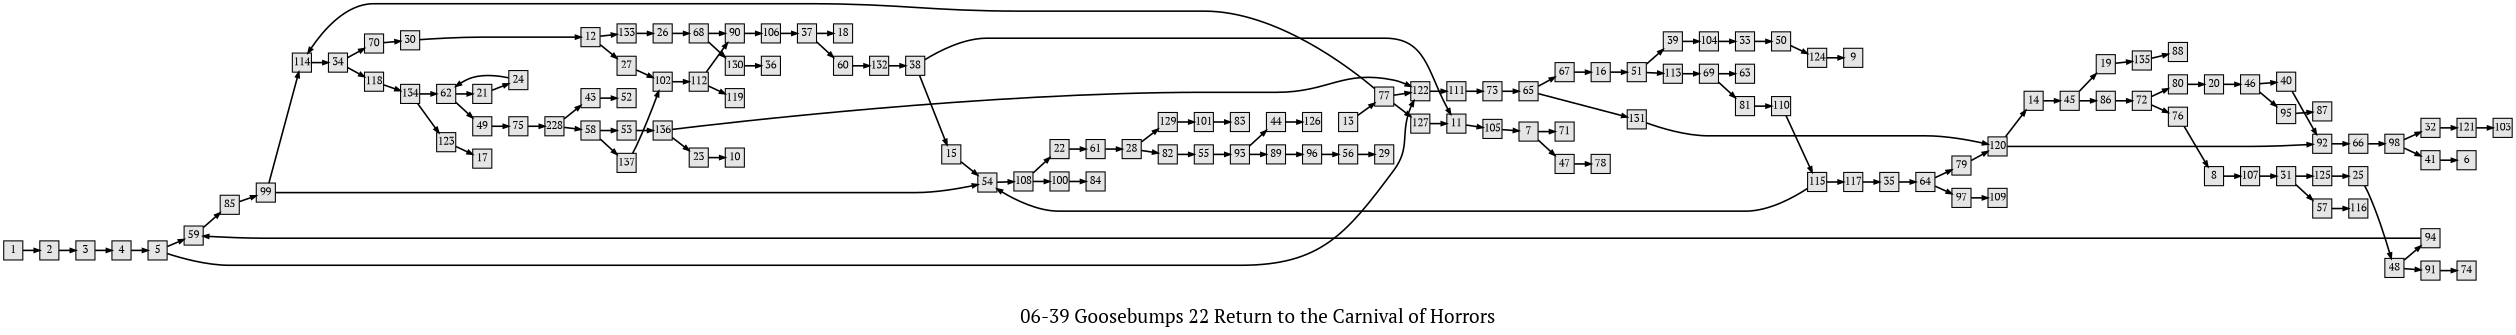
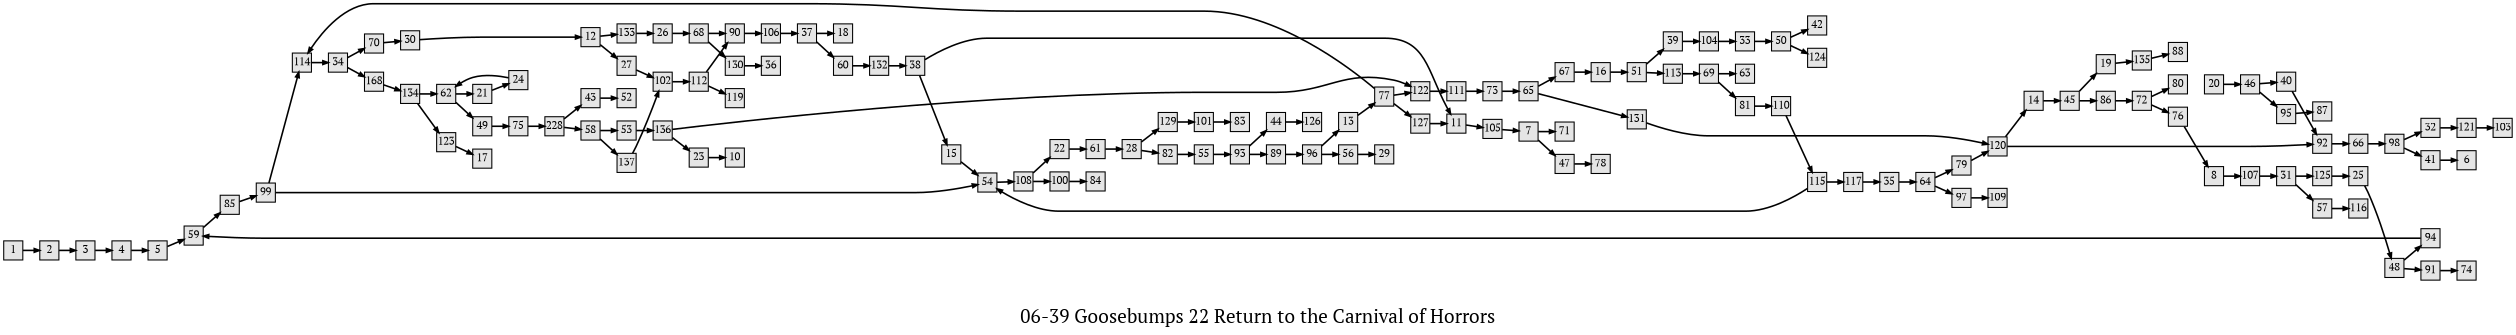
node "42": added
node "9": removed
node "118": label "118" -> "168"
edge "80" -> "20": removed
edge "96" -> "13": added
edge "5" -> "122": removed
